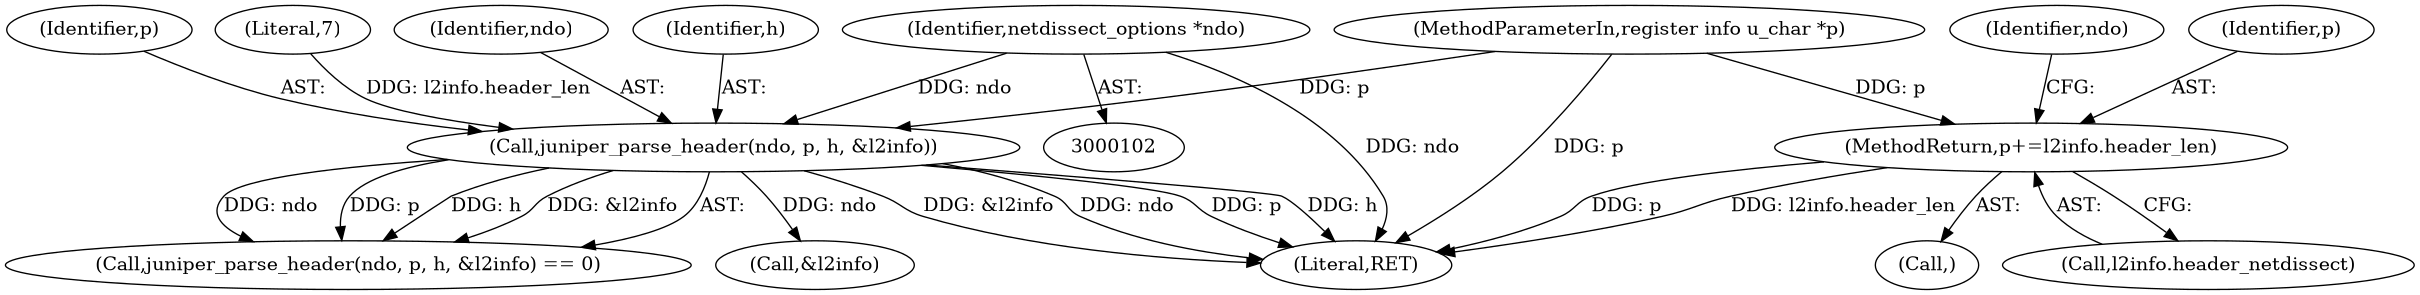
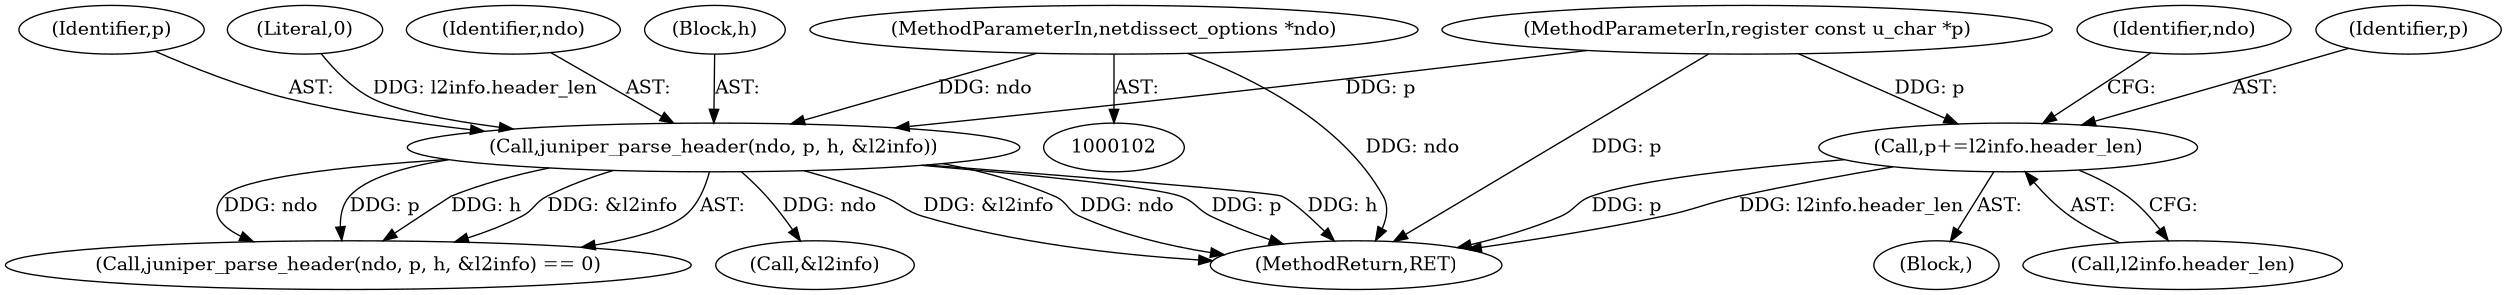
node "(Literal,7)": label "(Literal,7)" -> "(Literal,0)"
node "(Identifier,h)": label "(Identifier,h)" -> "(Block,h)"
node "(Identifier,netdissect_options *ndo)": label "(Identifier,netdissect_options *ndo)" -> "(MethodParameterIn,netdissect_options *ndo)"
node "(MethodParameterIn,register info u_char *p)": label "(MethodParameterIn,register info u_char *p)" -> "(MethodParameterIn,register const u_char *p)"
node "3000102": label "3000102" -> "1000102"
node "(MethodReturn,p+=l2info.header_len)": label "(MethodReturn,p+=l2info.header_len)" -> "(Call,p+=l2info.header_len)"
node "(Literal,RET)": label "(Literal,RET)" -> "(MethodReturn,RET)"
node "(Call,)": label "(Call,)" -> "(Block,)"
node "(Call,l2info.header_netdissect)": label "(Call,l2info.header_netdissect)" -> "(Call,l2info.header_len)"
